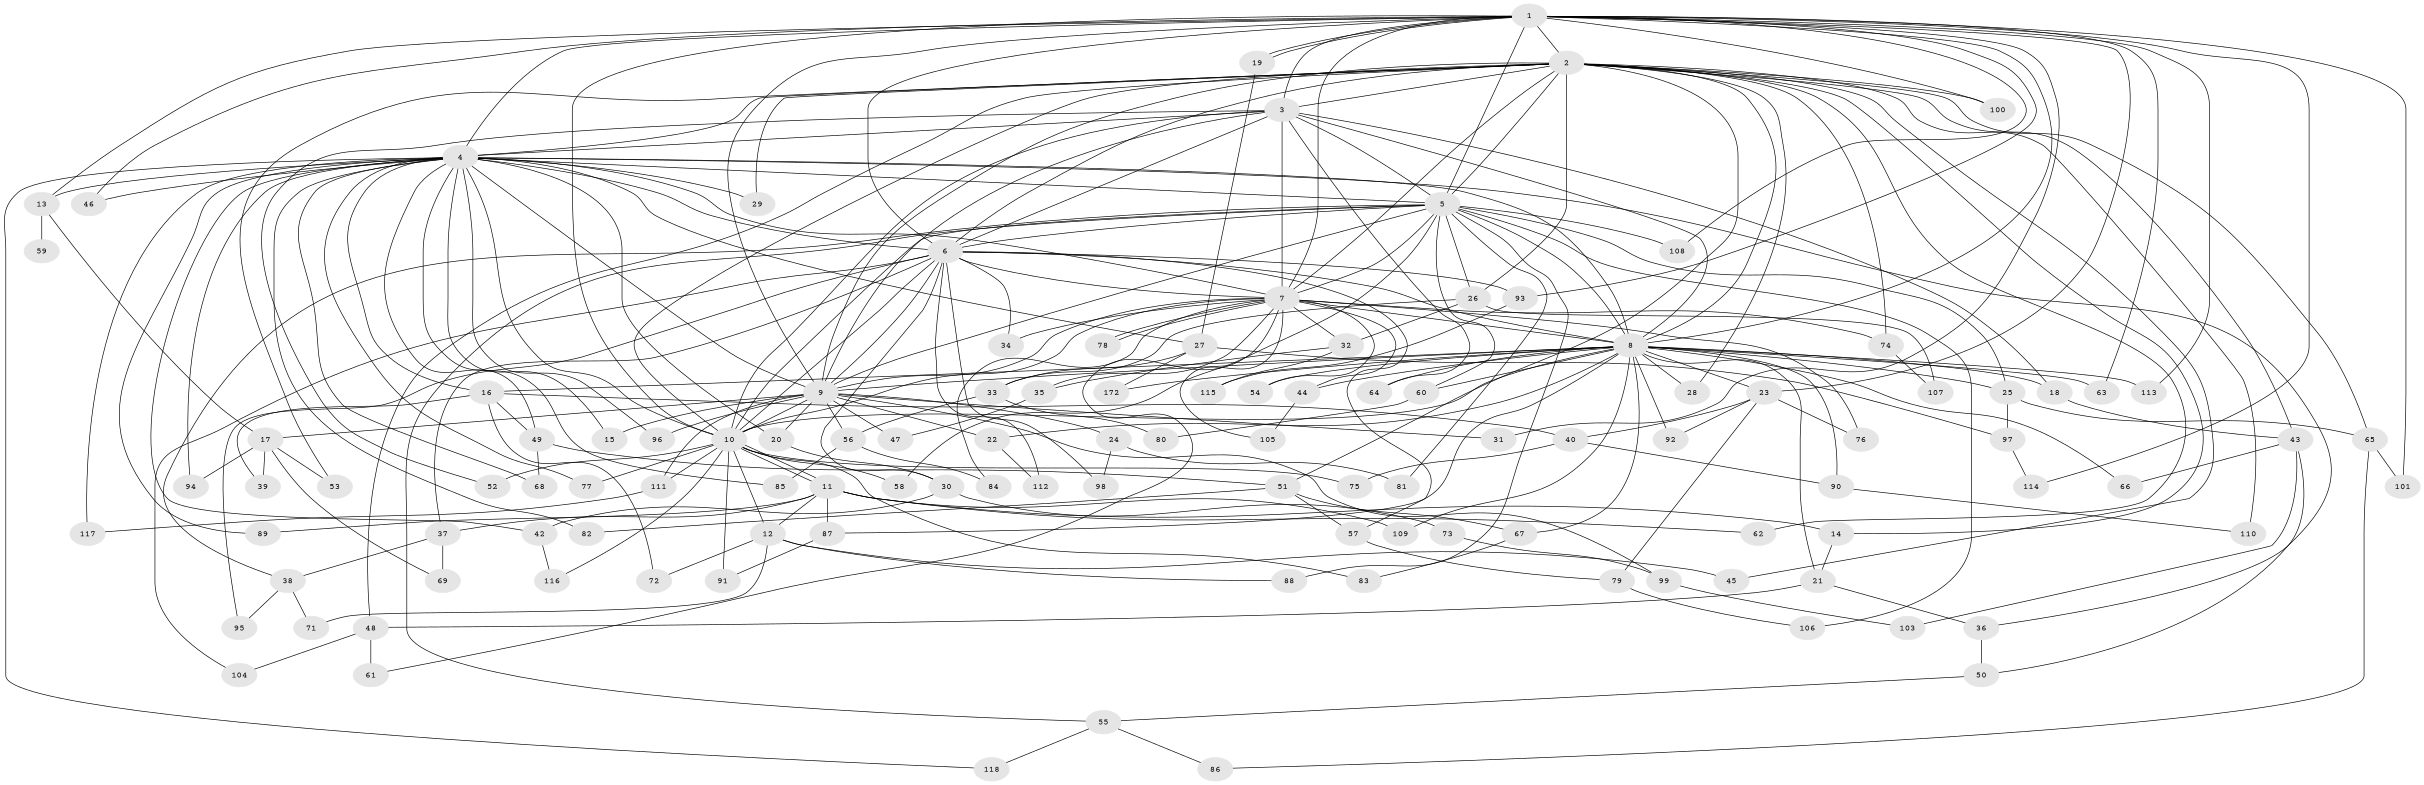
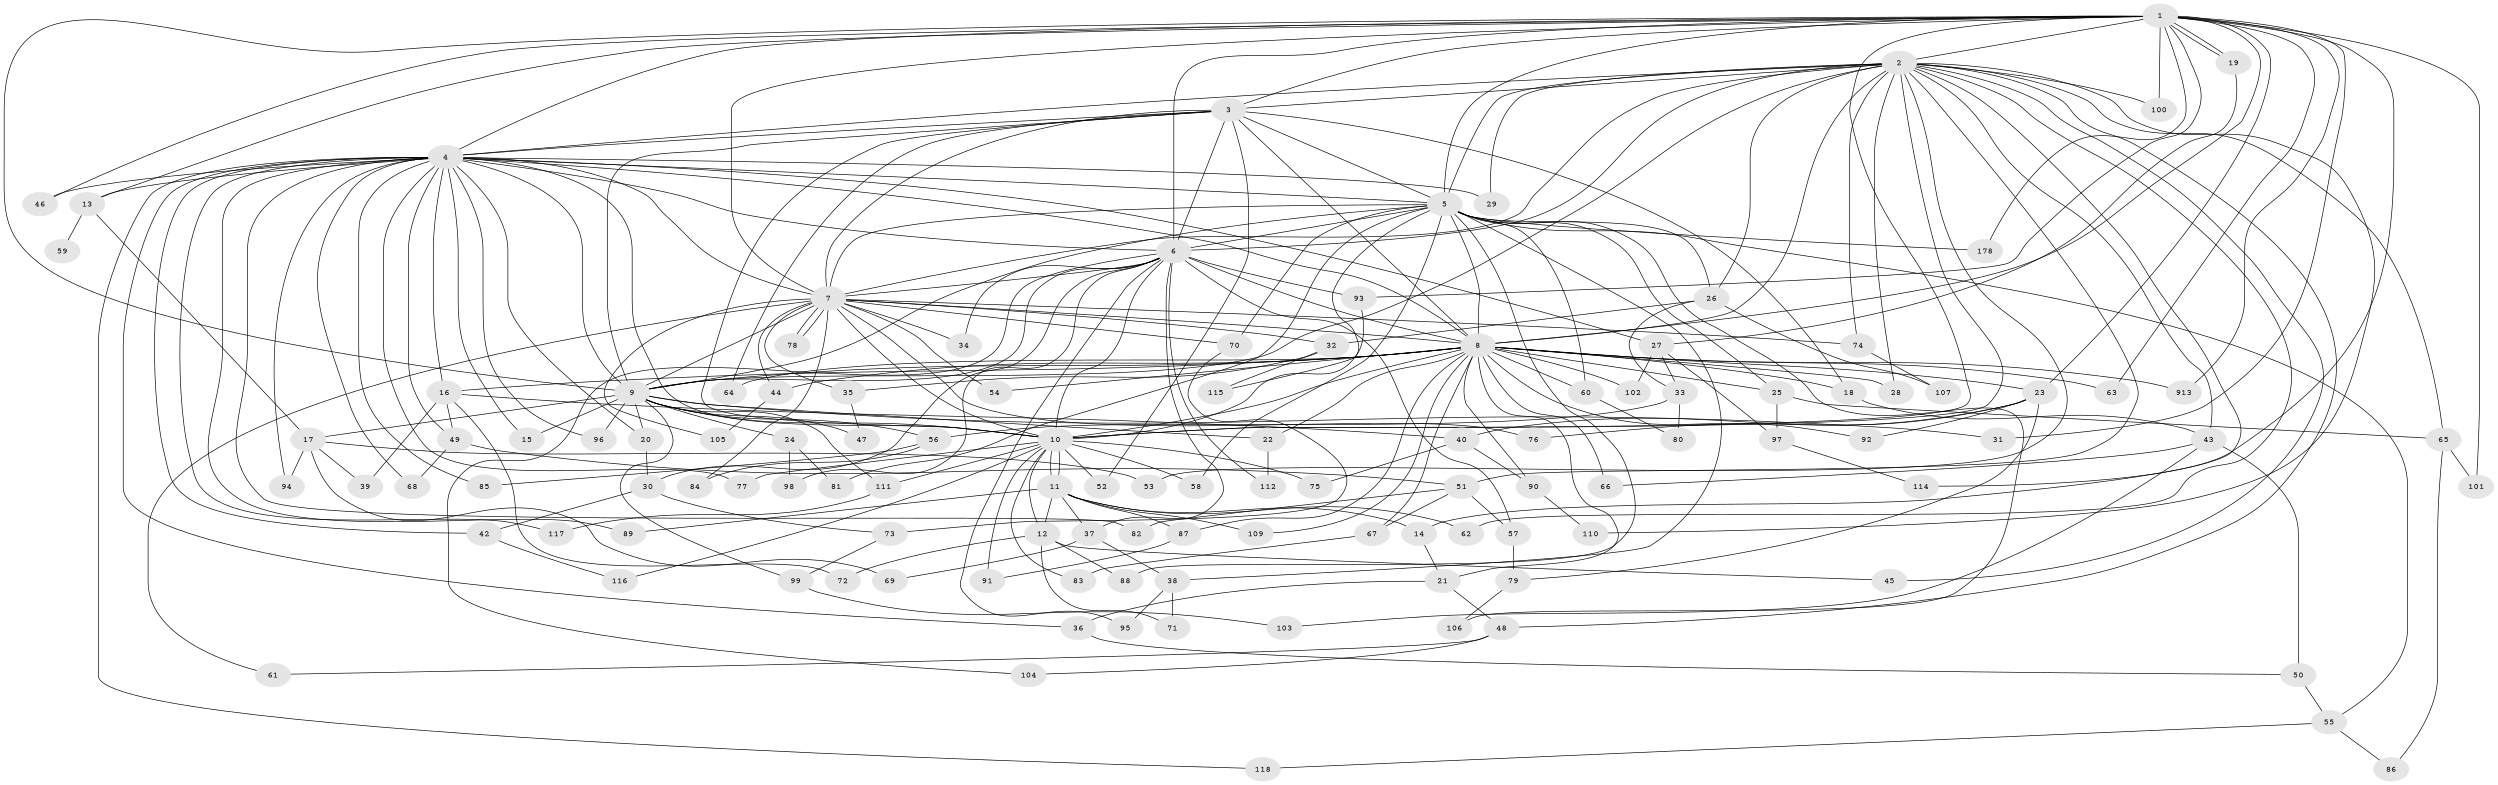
node "108": label "108" -> "178"
node "70": added
node "172": label "172" -> "102"
node "113": label "113" -> "913"
